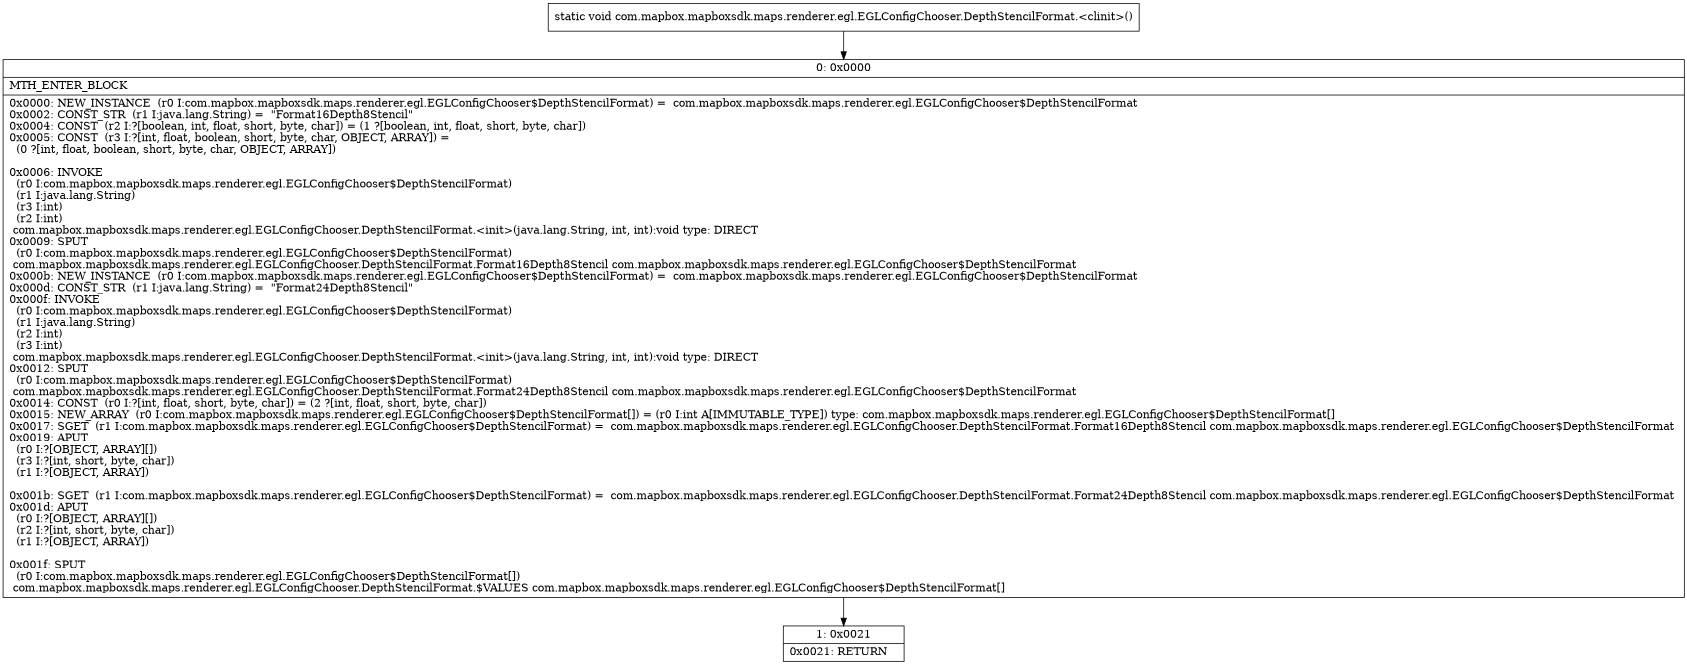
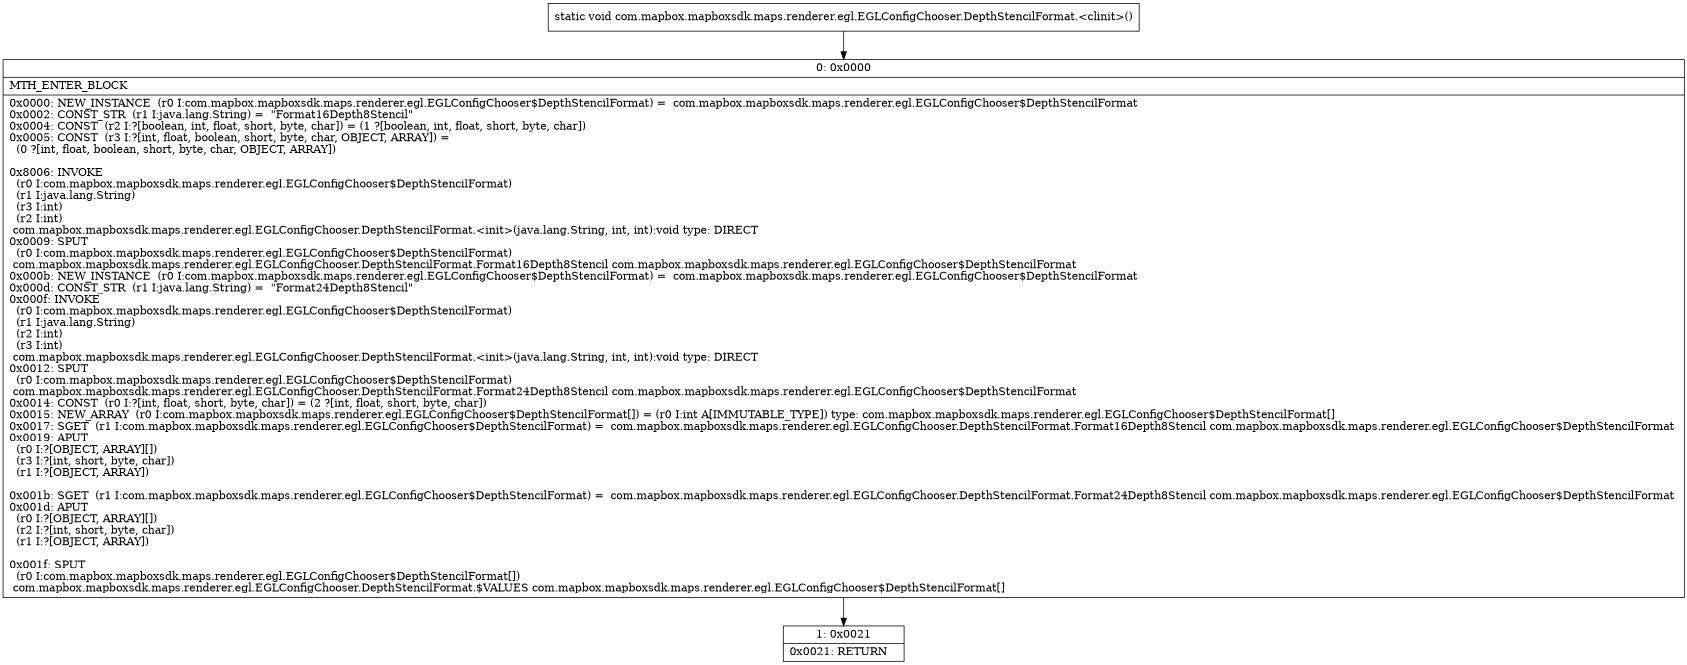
node "0: 0x0000": text "0x0006: INVOKE" -> "0x8006: INVOKE"
